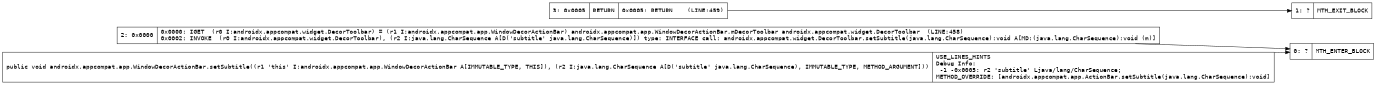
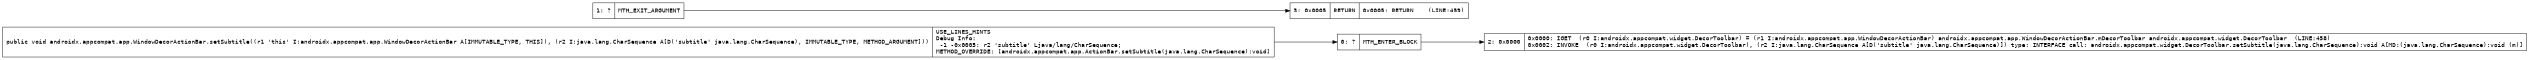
edge "3: 0x0005" -> "1: ?": reversed
node "1: ?": text "MTH_EXIT_BLOCK" -> "MTH_EXIT_ARGUMENT"
edge "2: 0x0000" -> "0: ?": reversed
